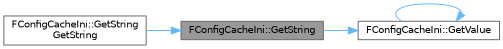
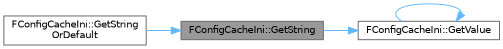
node "FConfigCacheIni::GetString GetString": label "FConfigCacheIni::GetString GetString" -> "FConfigCacheIni::GetString OrDefault"
